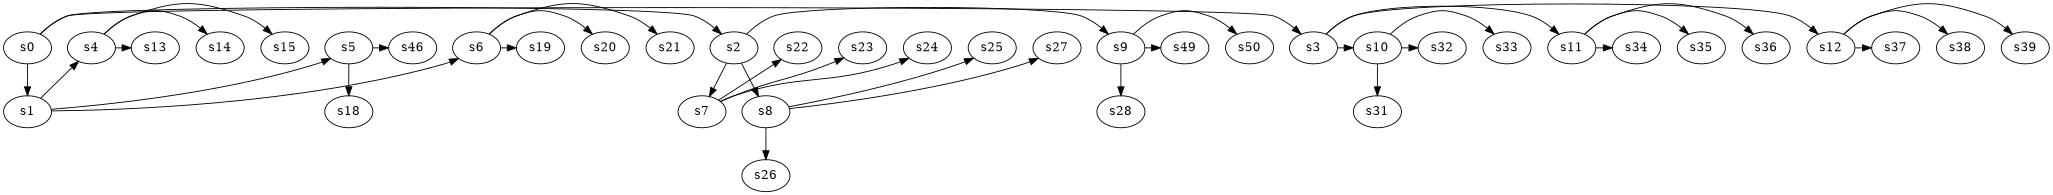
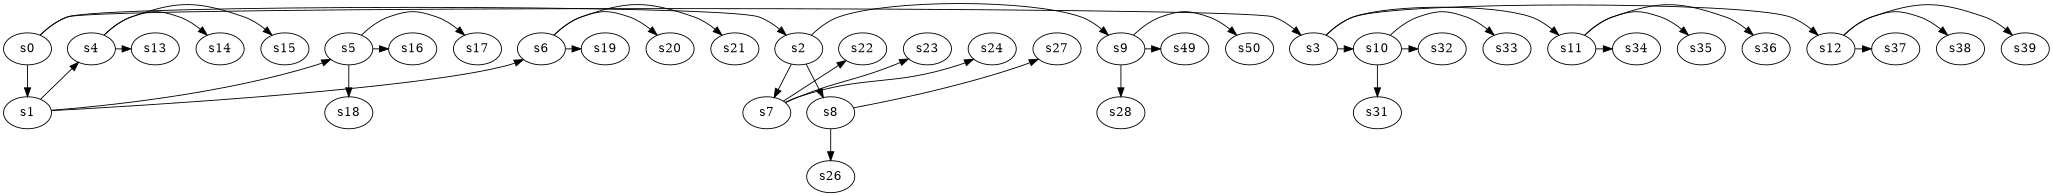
node "s46": label "s46" -> "s16"
node "s25": removed
node "s17": added
